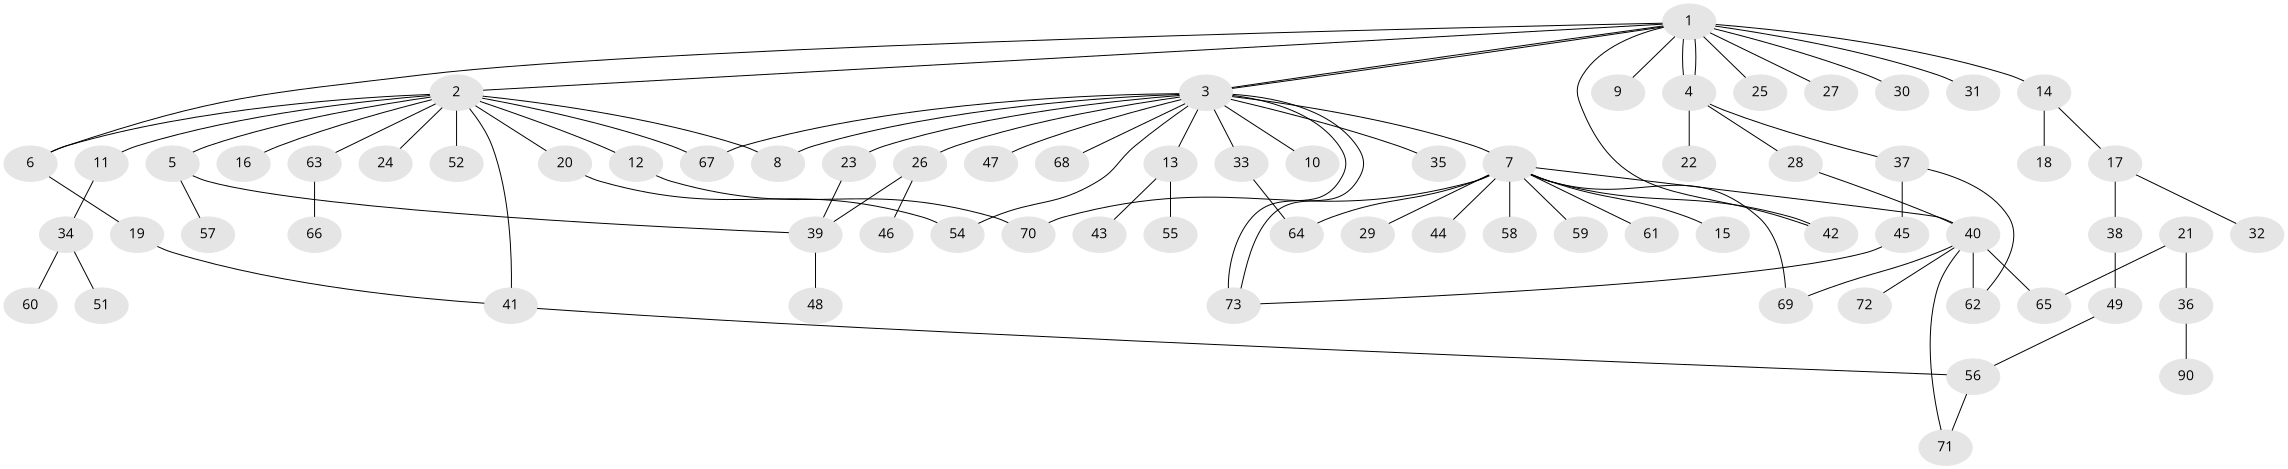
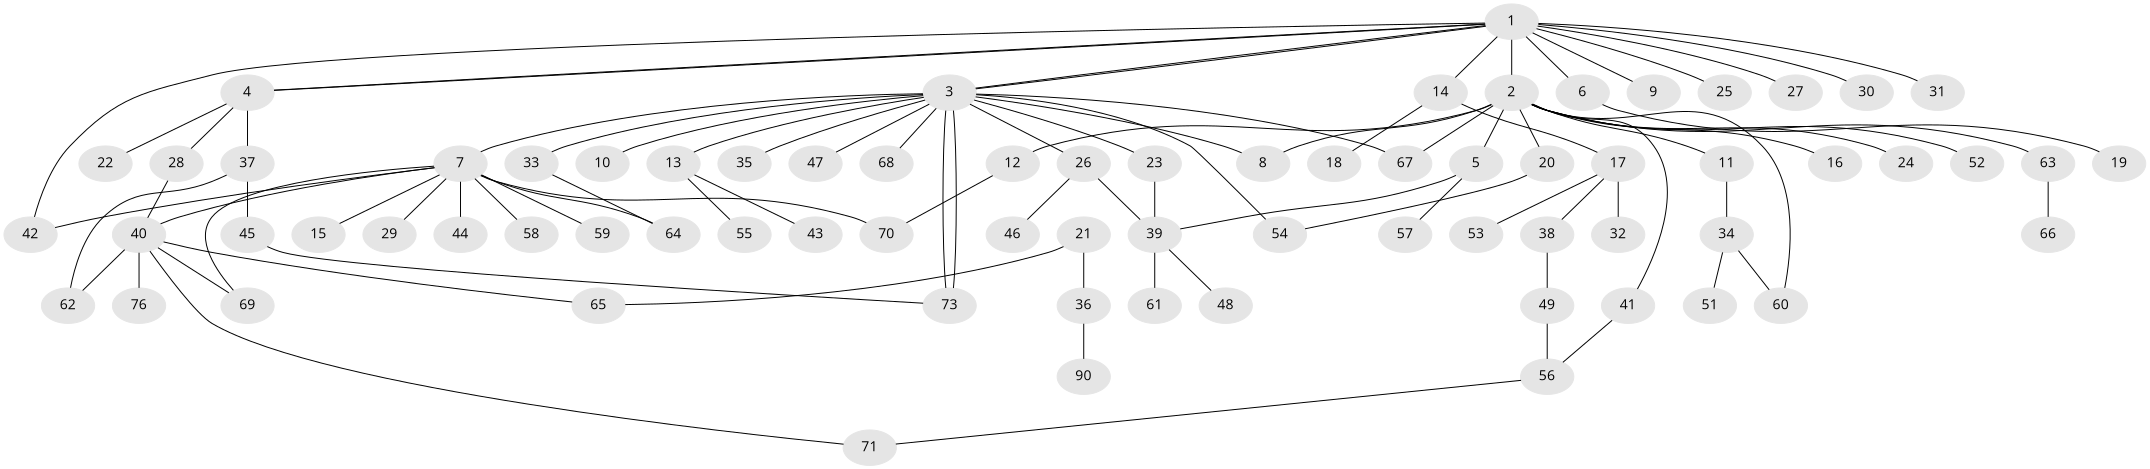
edge "2" -- "6": now "2" -- "60"
edge "7" -- "61": now "39" -- "61"
node "53": added
edge "19" -- "41": removed
node "72": label "72" -> "76"
